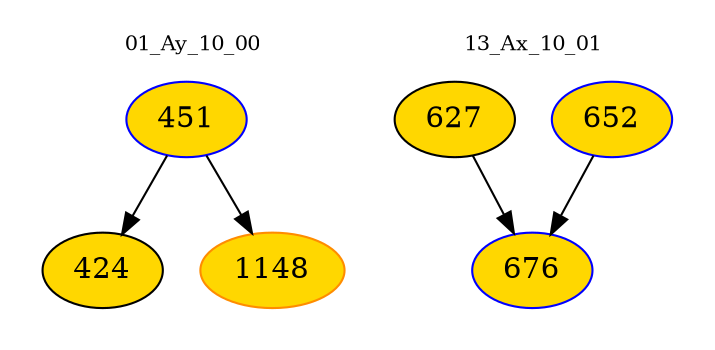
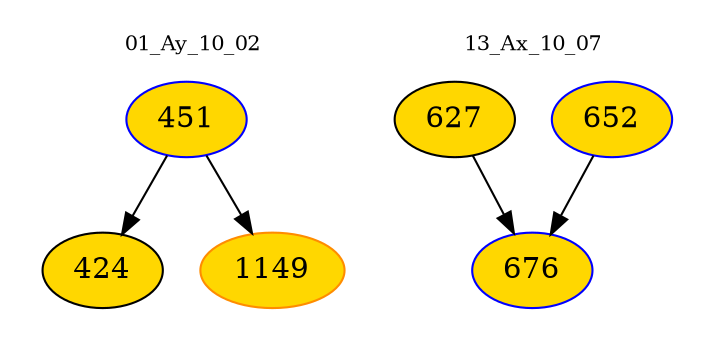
cluster "01_Ay_10_00": label "01_Ay_10_00" -> "01_Ay_10_02"
cluster "13_Ax_10_01": label "13_Ax_10_01" -> "13_Ax_10_07"
node "1148": label "1148" -> "1149"
